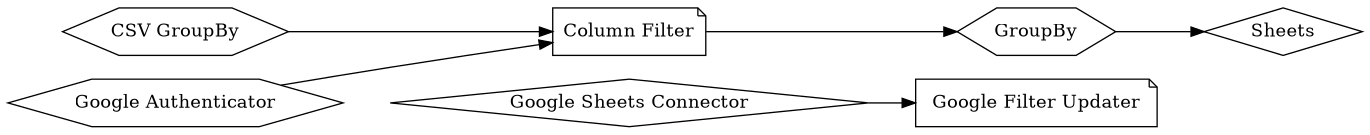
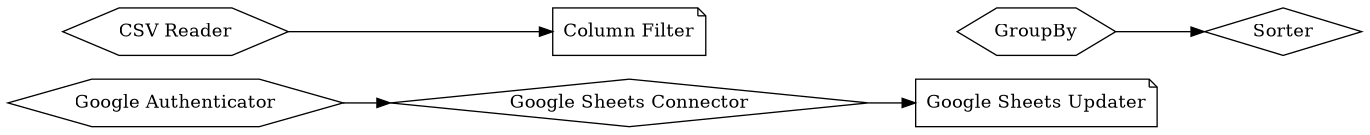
node "CSV GroupBy": label "CSV GroupBy" -> "CSV Reader"
edge "Column Filter" -> "GroupBy": removed
node "Sheets": label "Sheets" -> "Sorter"
edge "Google Authenticator" -> "Column Filter": now "Google Authenticator" -> "Google Sheets Connector"
node "Google Filter Updater": label "Google Filter Updater" -> "Google Sheets Updater"
